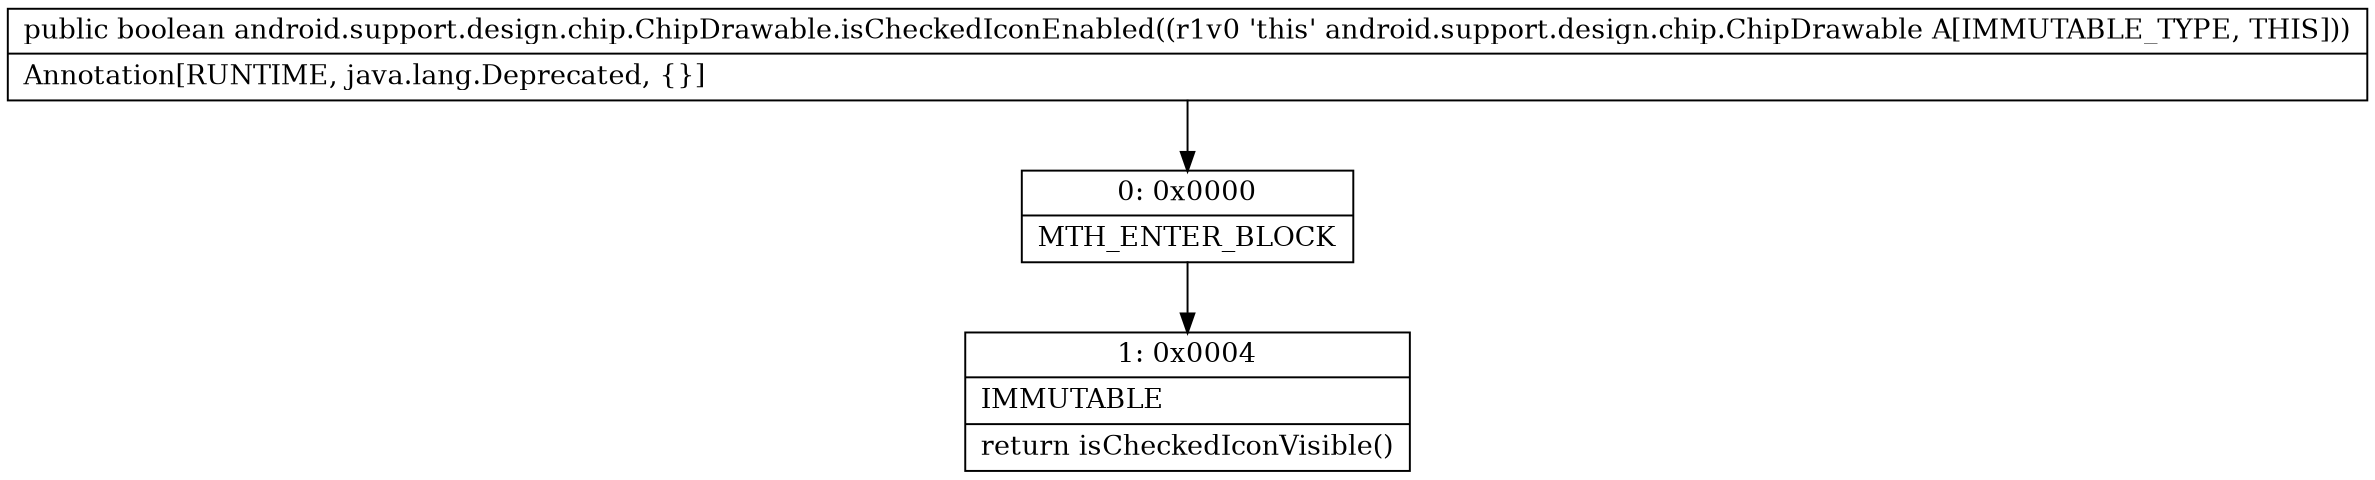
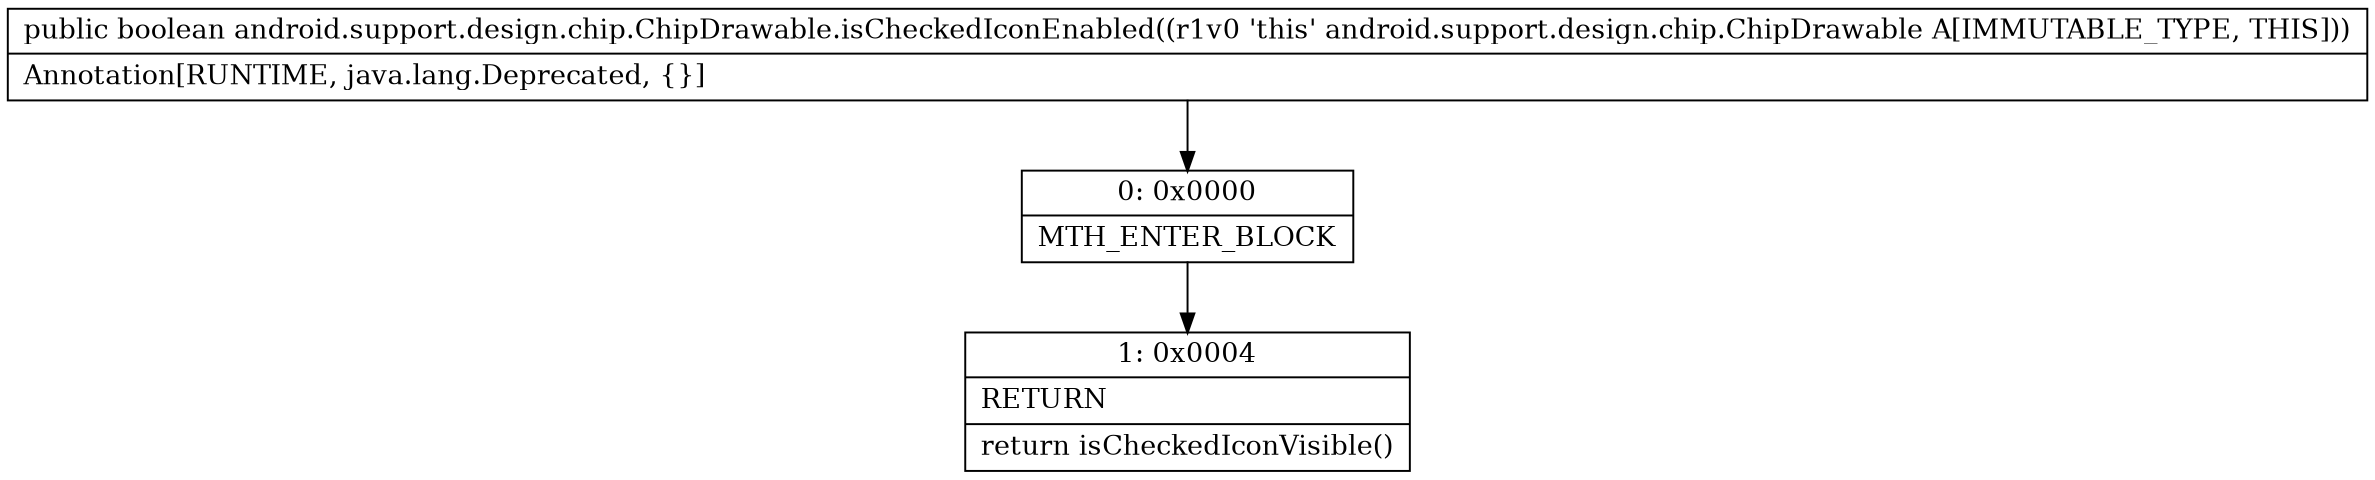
node "1: 0x0004": text "IMMUTABLE" -> "RETURN"
